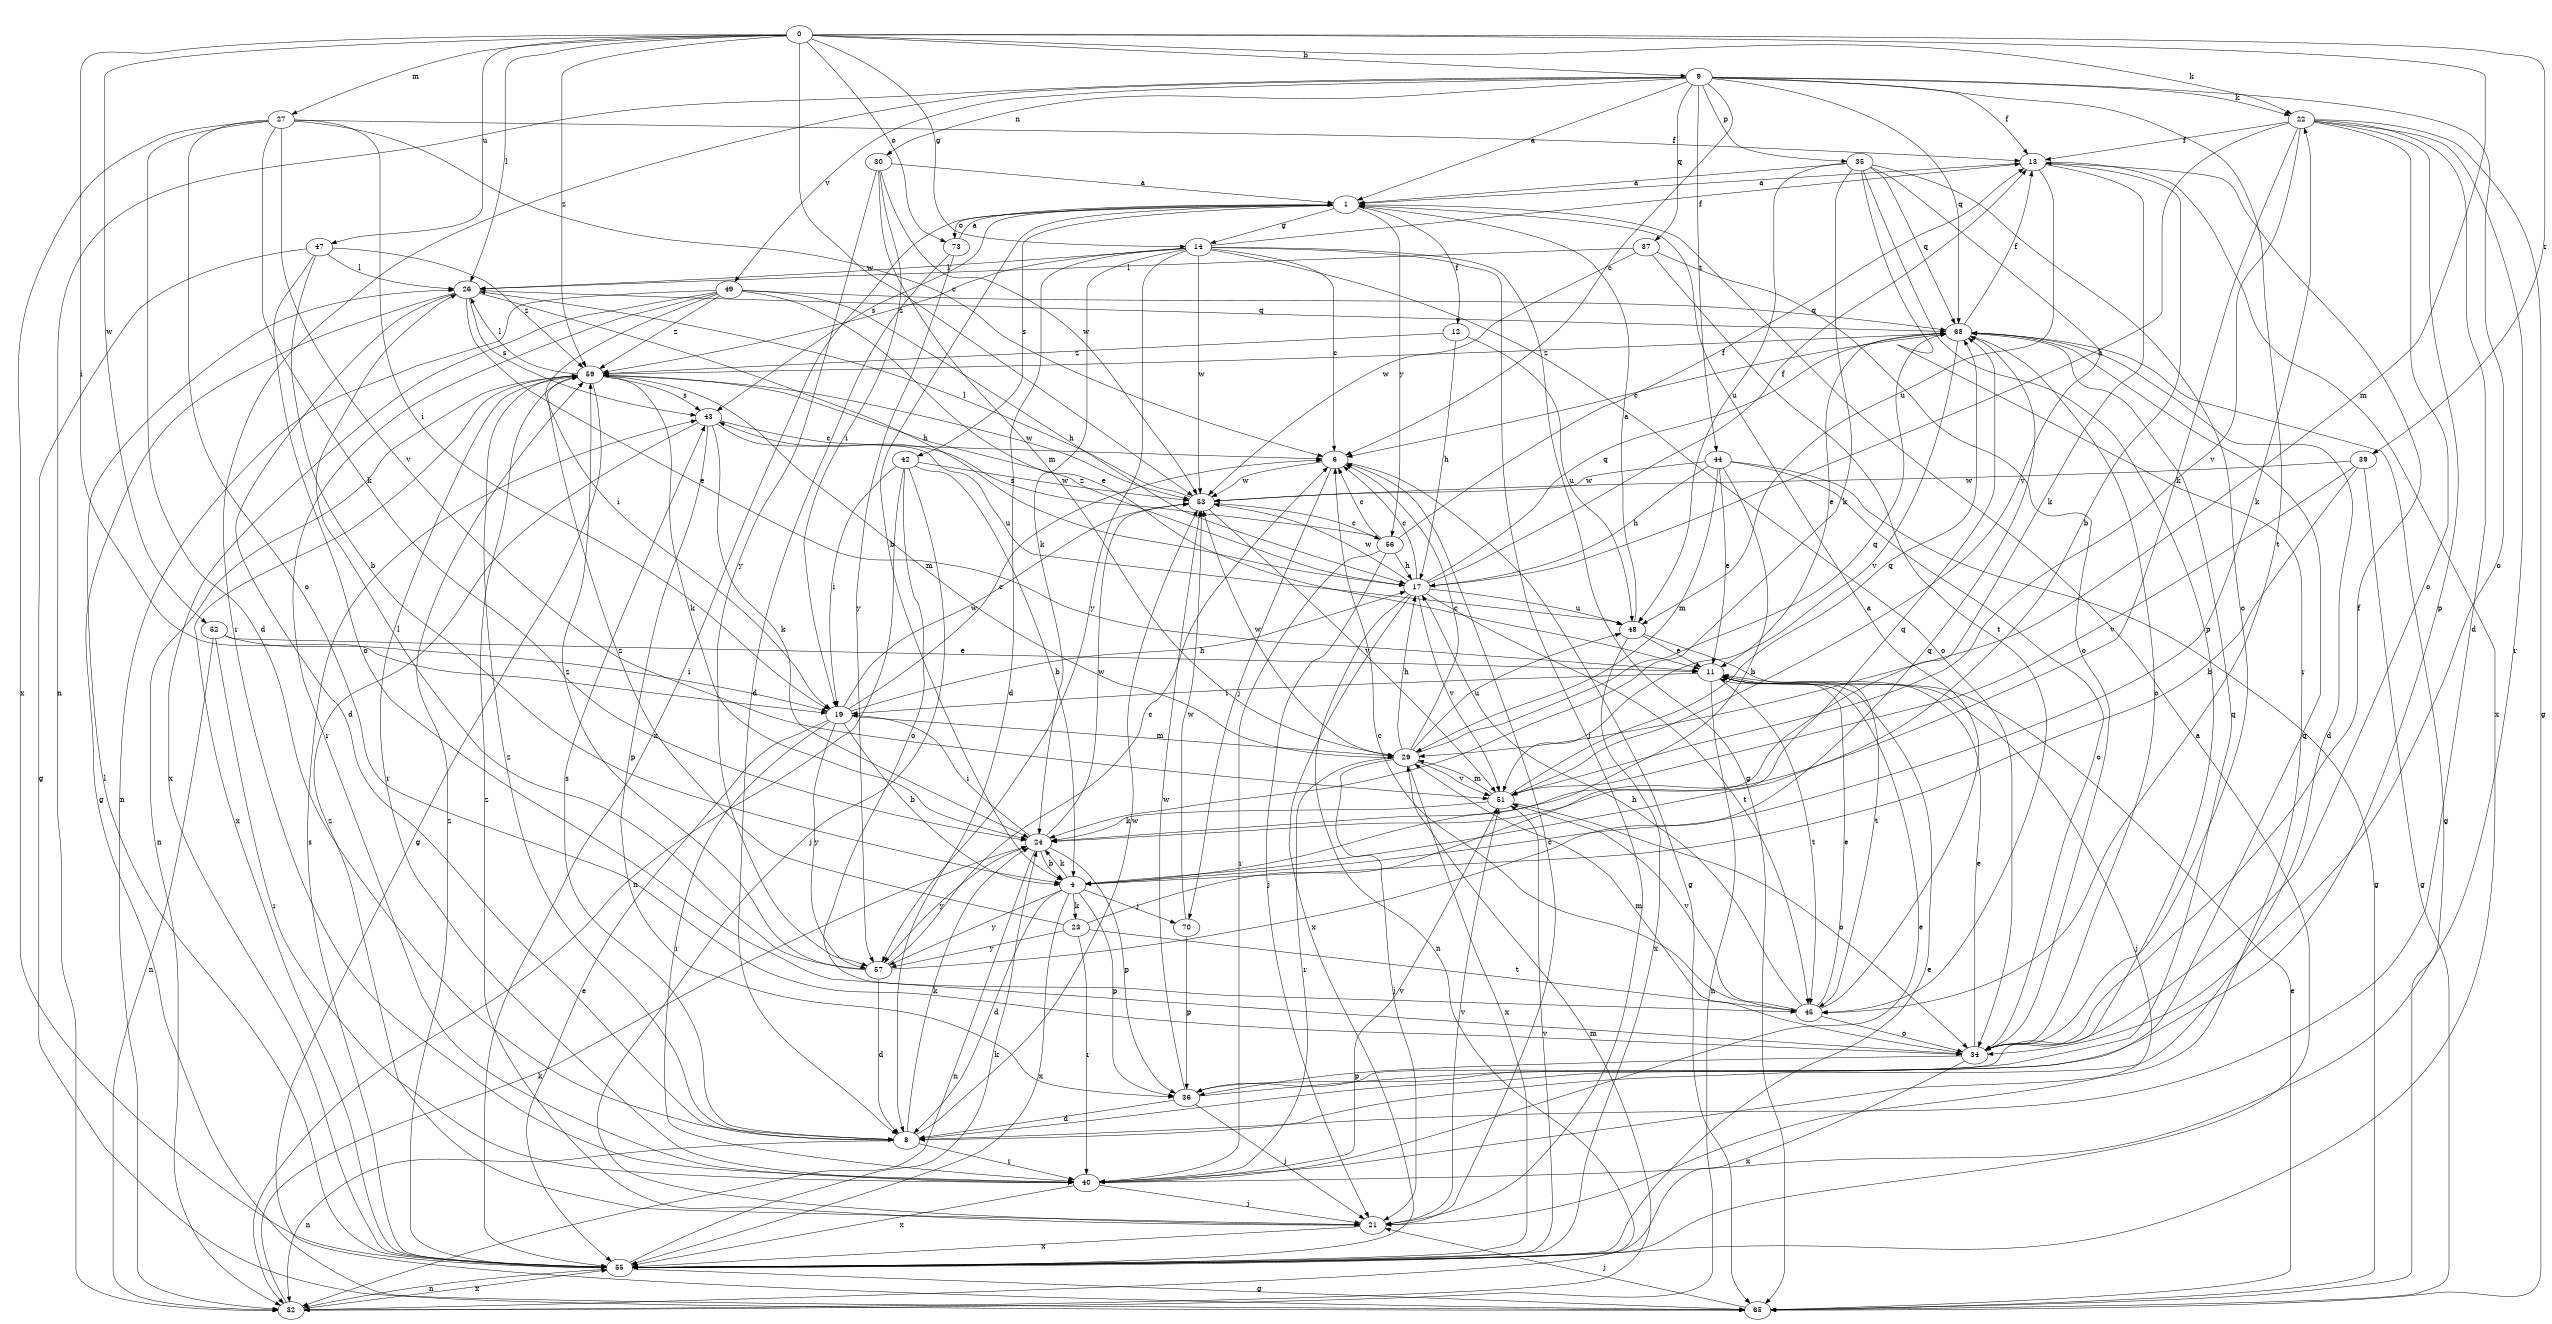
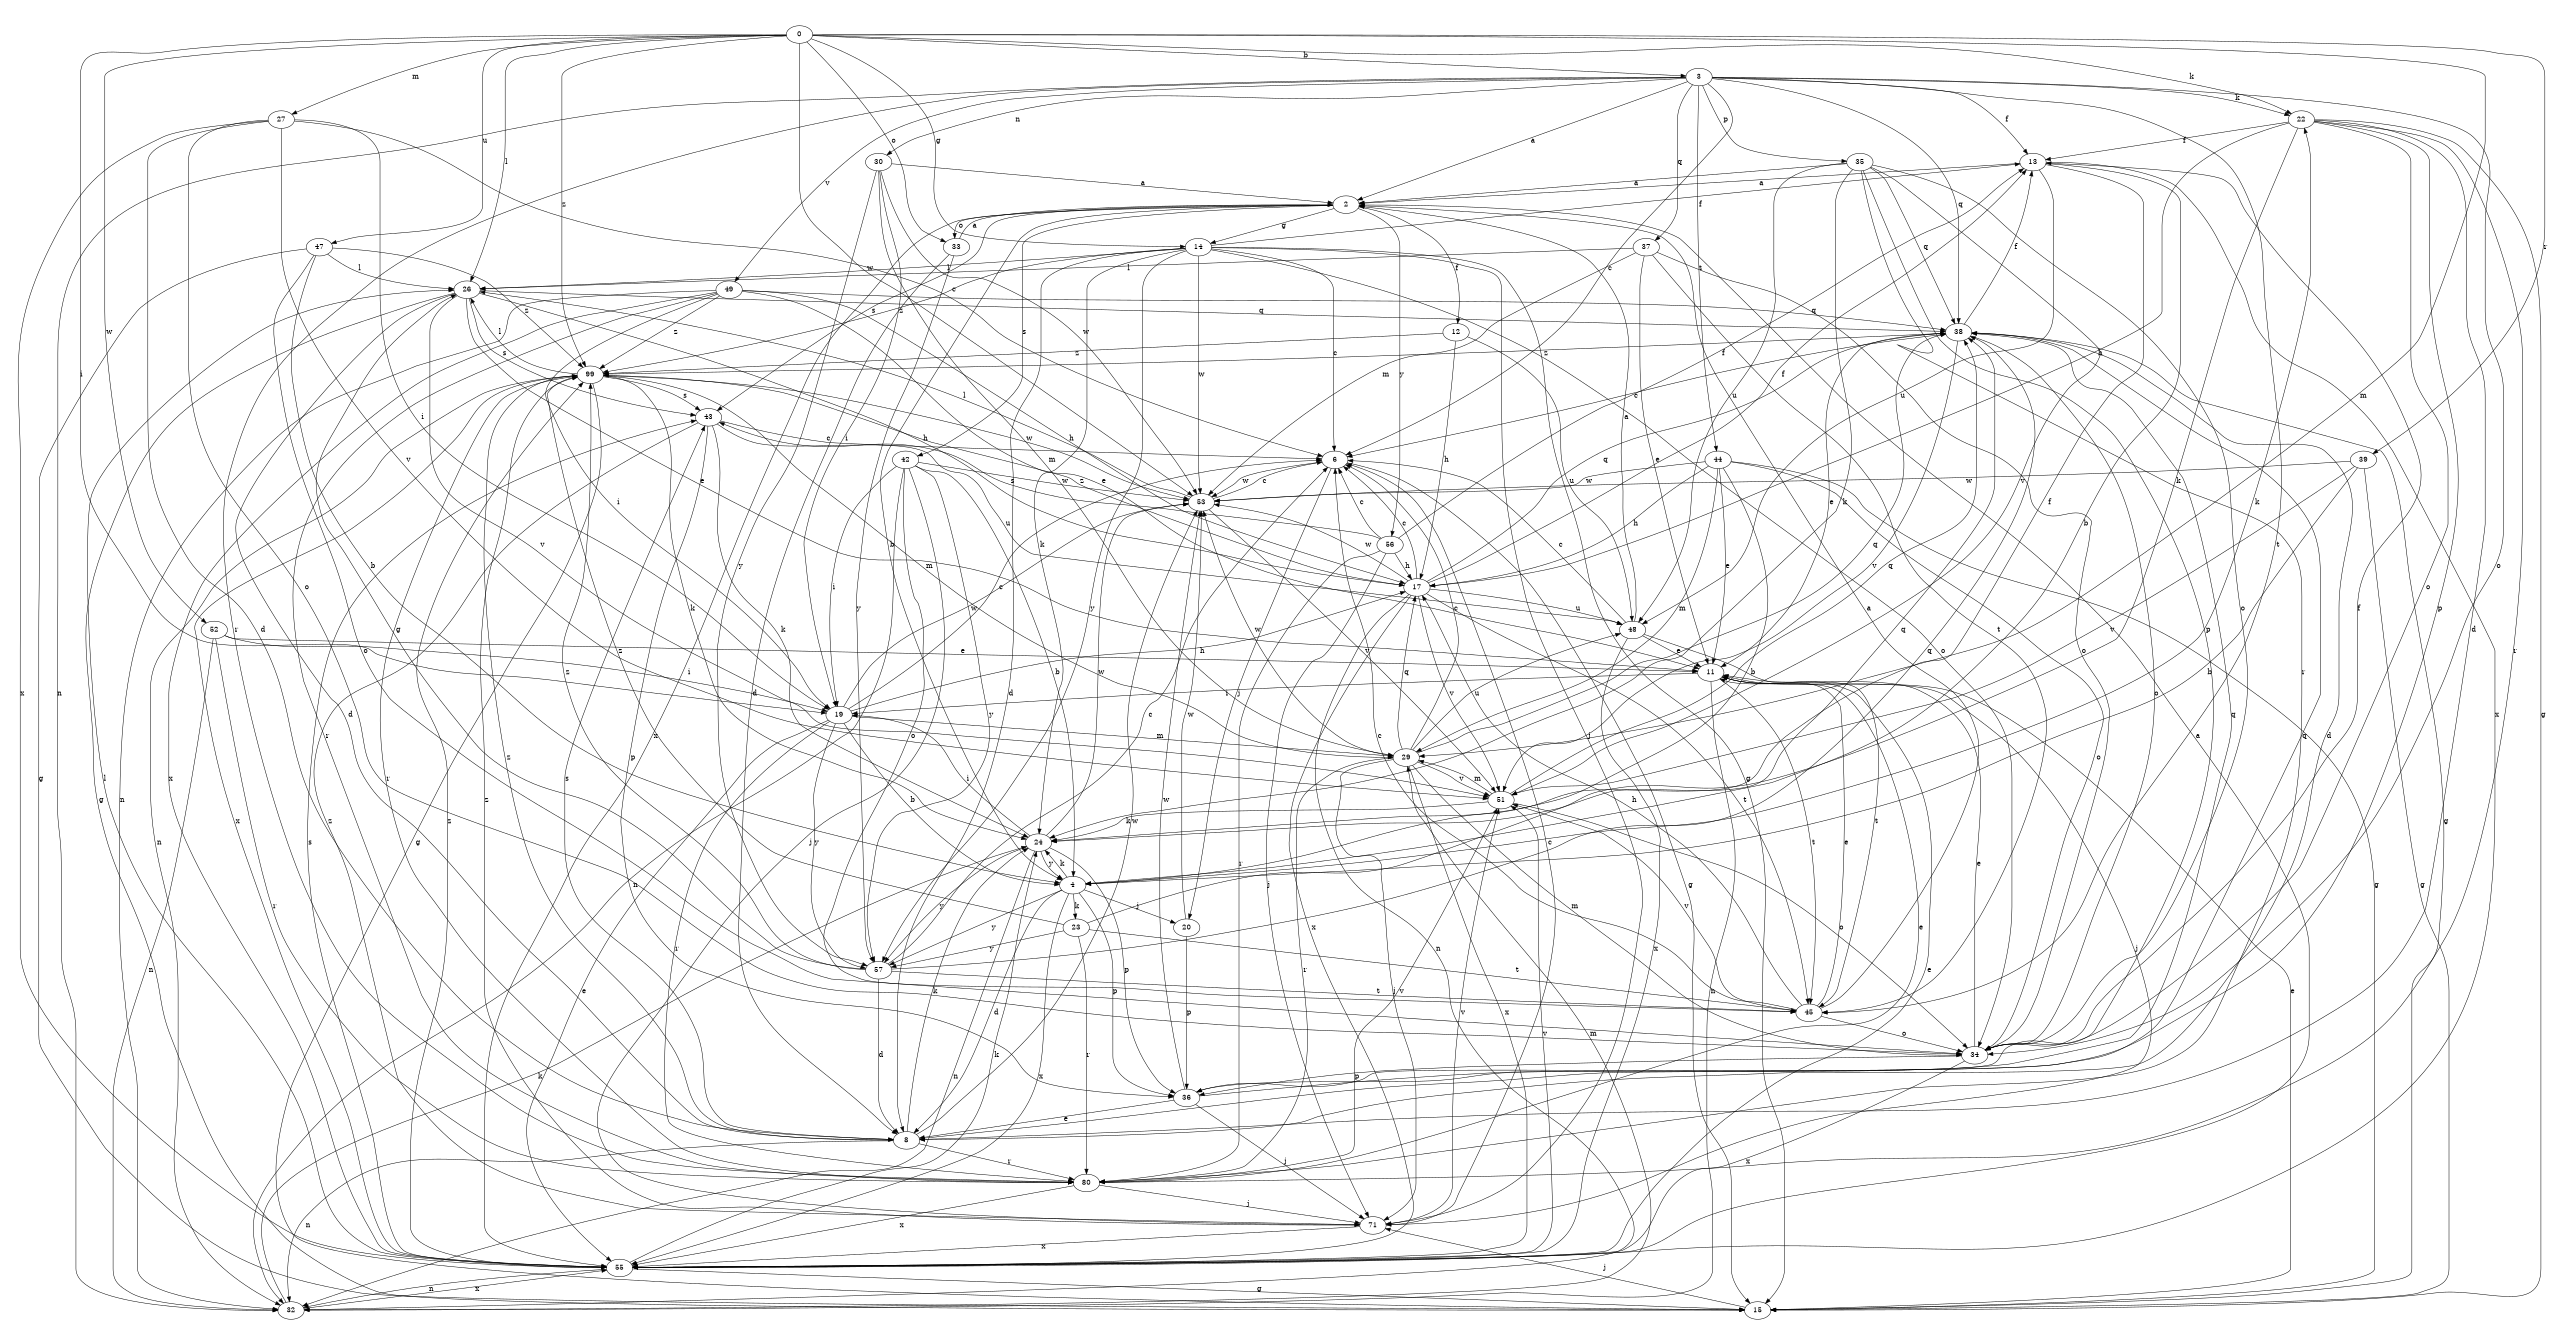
node "9": label "9" -> "3"
edge "27" -> "13": removed, label "f"
node "1": label "1" -> "2"
node "73": label "73" -> "33"
node "68": label "68" -> "38"
node "59": label "59" -> "99"
edge "37" -> "53": label "w" -> "m"
edge "37" -> "11": added, label "e"
edge "13" -> "24": label "k" -> "f"
edge "48" -> "6": added, label "c"
edge "53" -> "56": now "53" -> "6"
edge "22" -> "51": now "26" -> "51"
edge "27" -> "24": removed, label "k"
edge "57" -> "26": label "l" -> "g"
edge "29" -> "17": label "h" -> "q"
edge "42" -> "57": added, label "y"
edge "24" -> "4": label "b" -> "y"
node "70": label "70" -> "20"
edge "34" -> "29": reversed
edge "57" -> "45": added, label "t"
edge "36" -> "8": label "d" -> "e"
node "40": label "40" -> "80"
node "21": label "21" -> "71"
node "65": label "65" -> "15"
